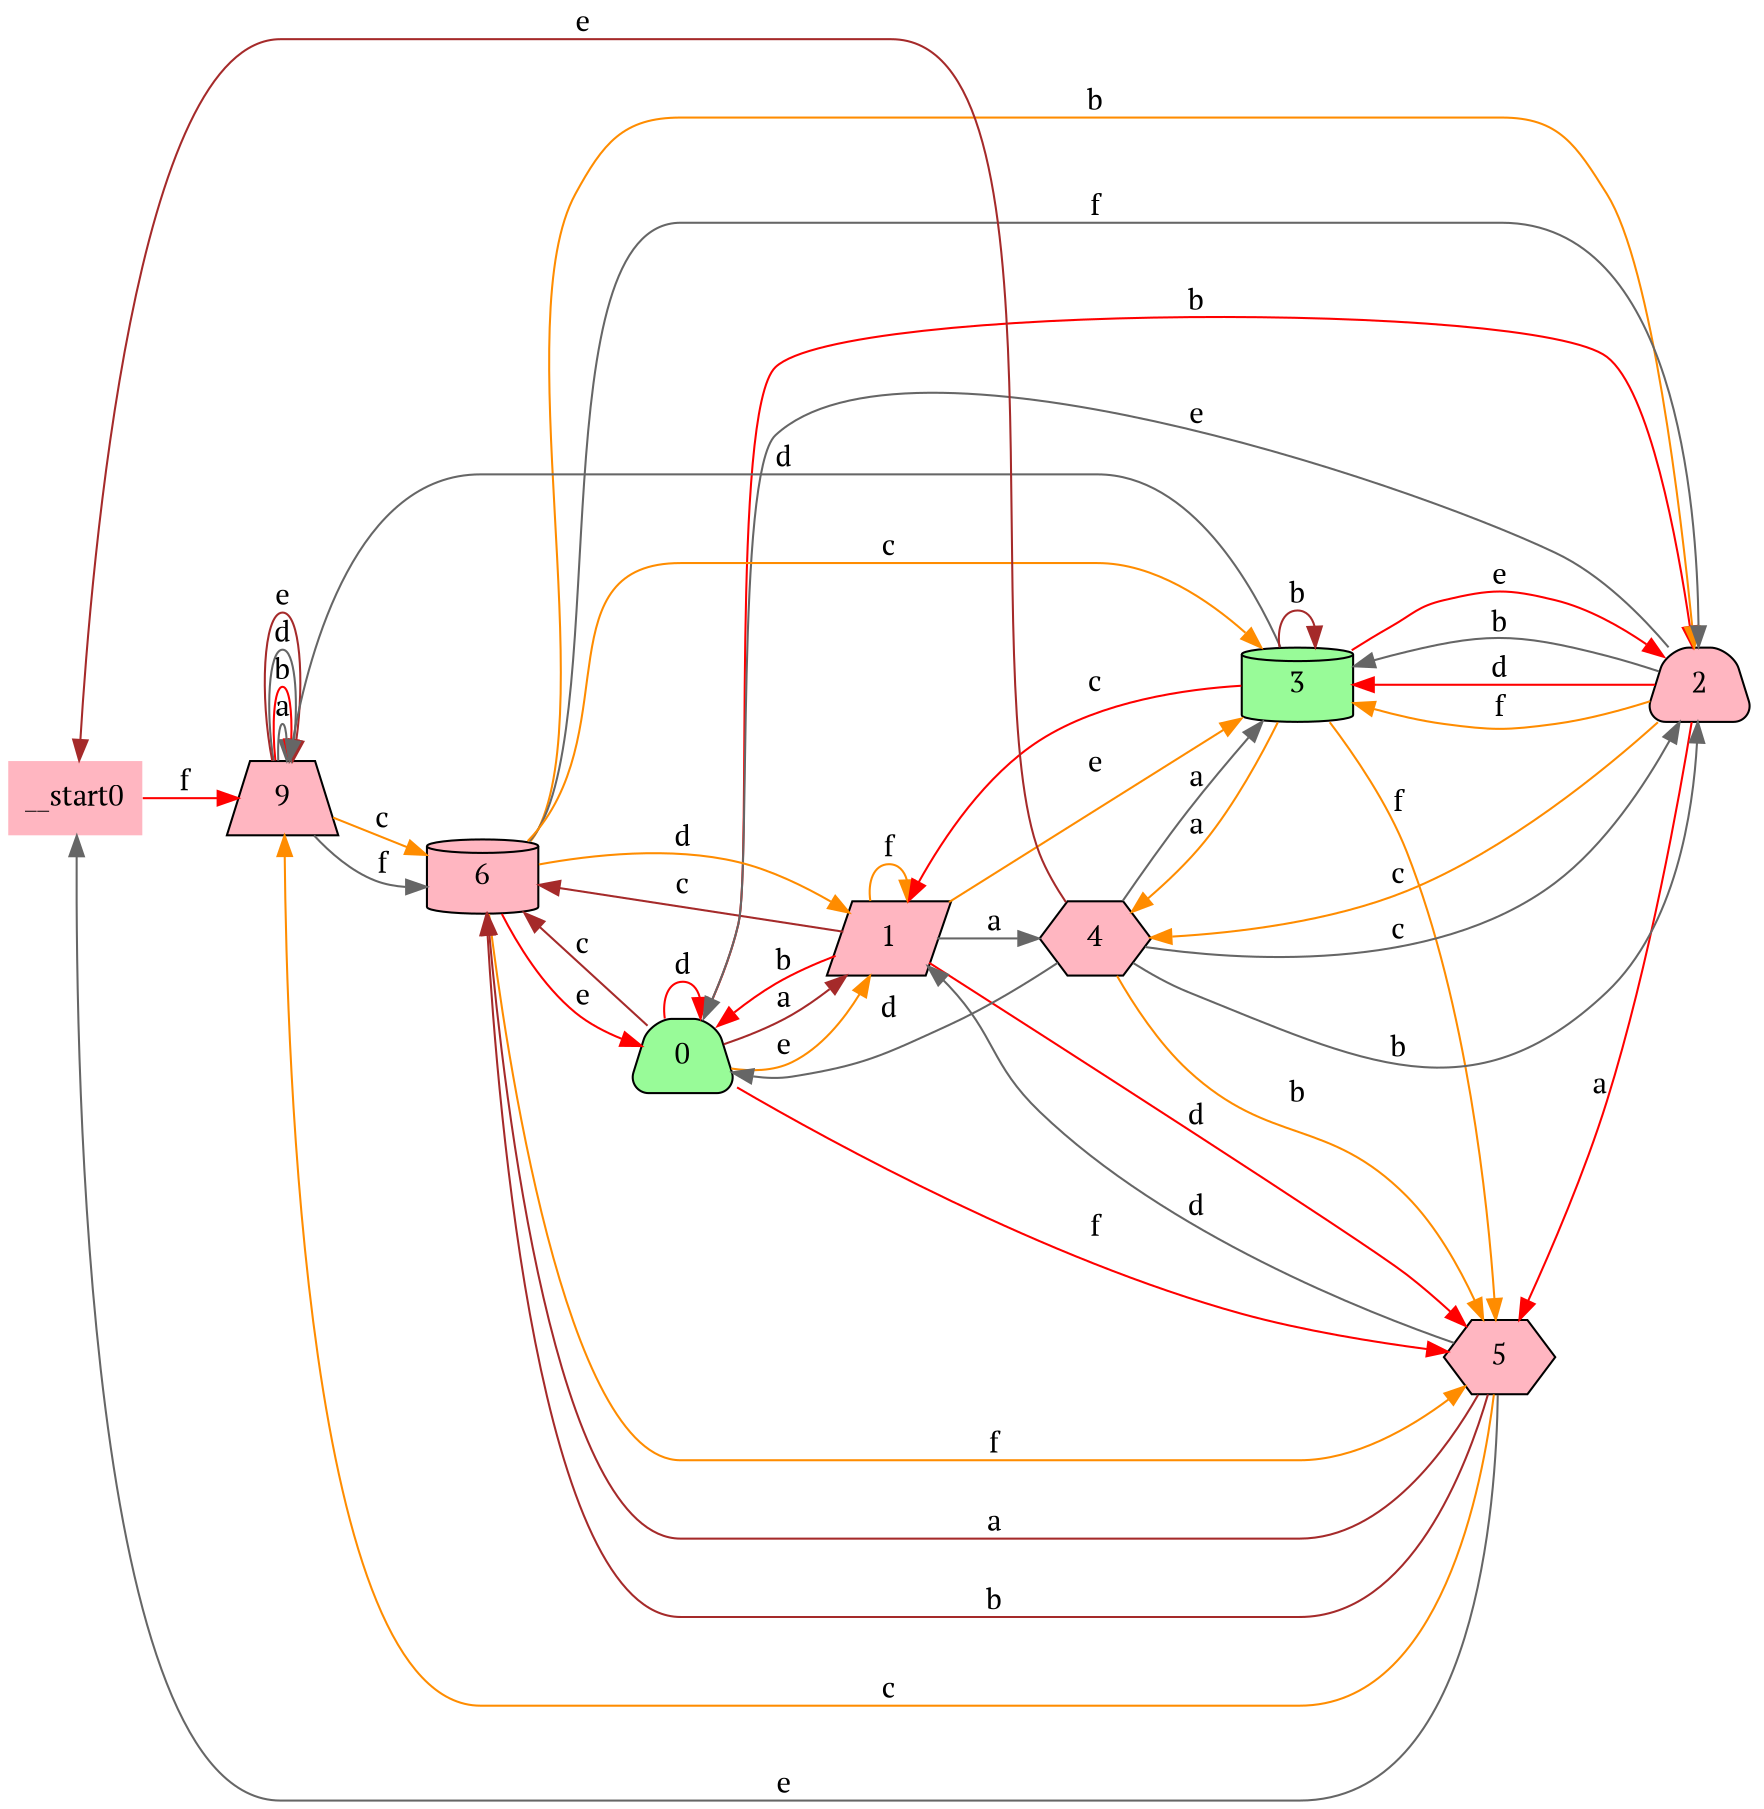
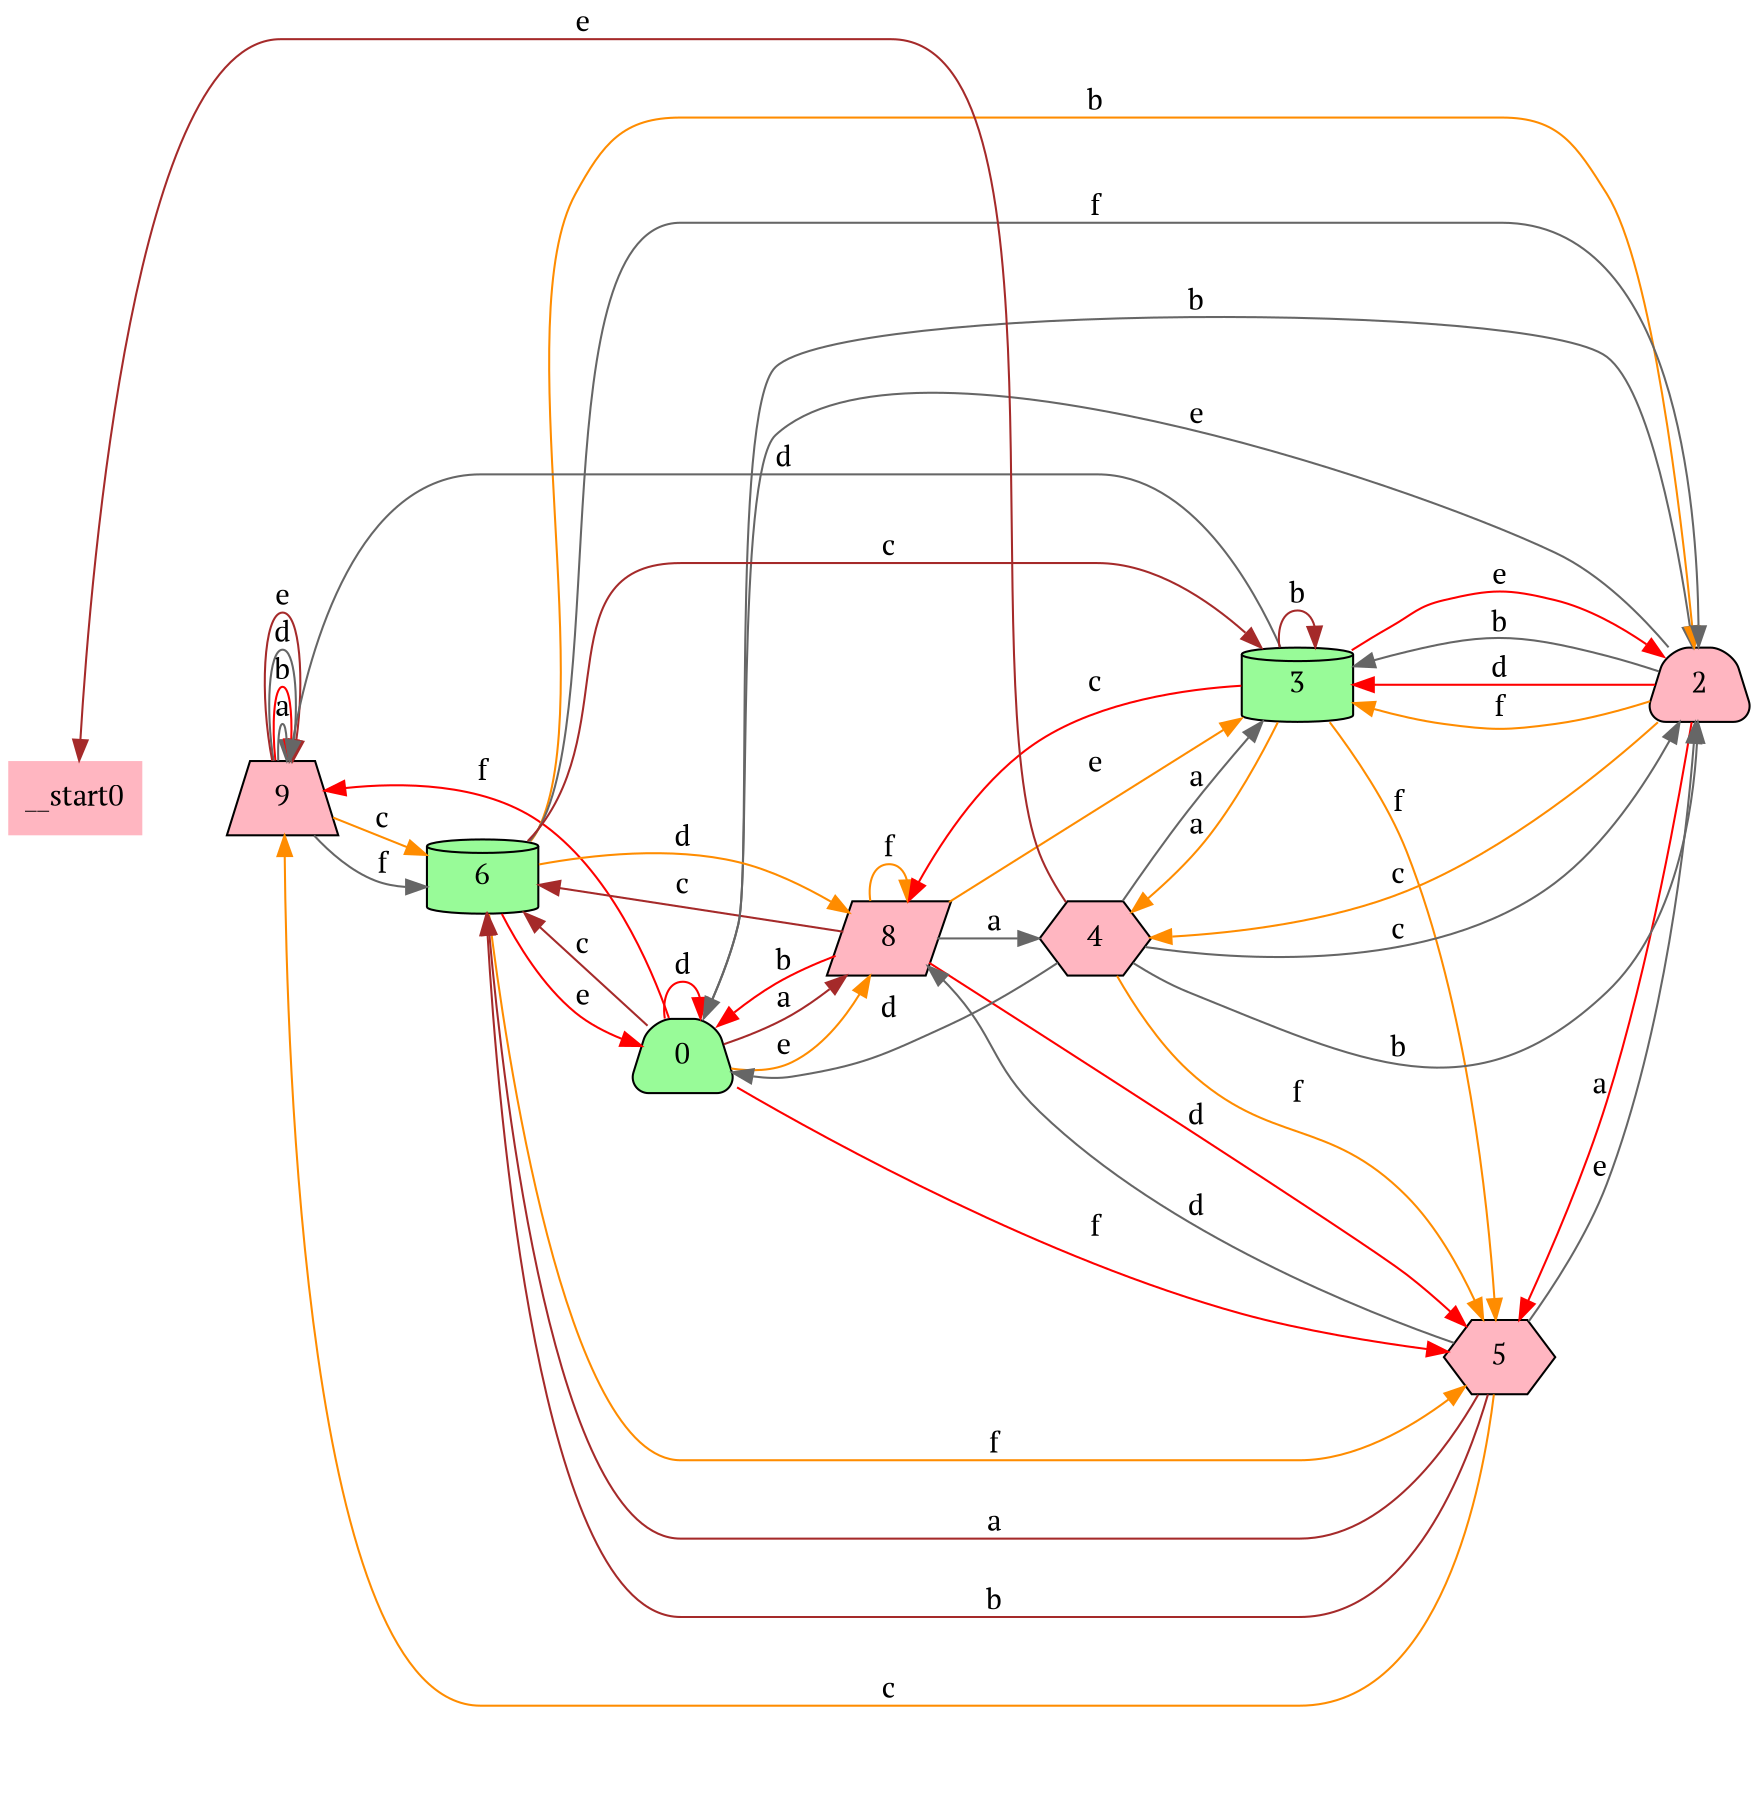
edge "0" -> "2": color red -> gray40
edge "6" -> "3": color darkorange -> brown
edge "__start0" -> "9": now "0" -> "9"
node "6": fillcolor lightpink -> palegreen
node "1": label "1" -> "8"
edge "4" -> "5": label "b" -> "f"
edge "5" -> "__start0": now "5" -> "2"
